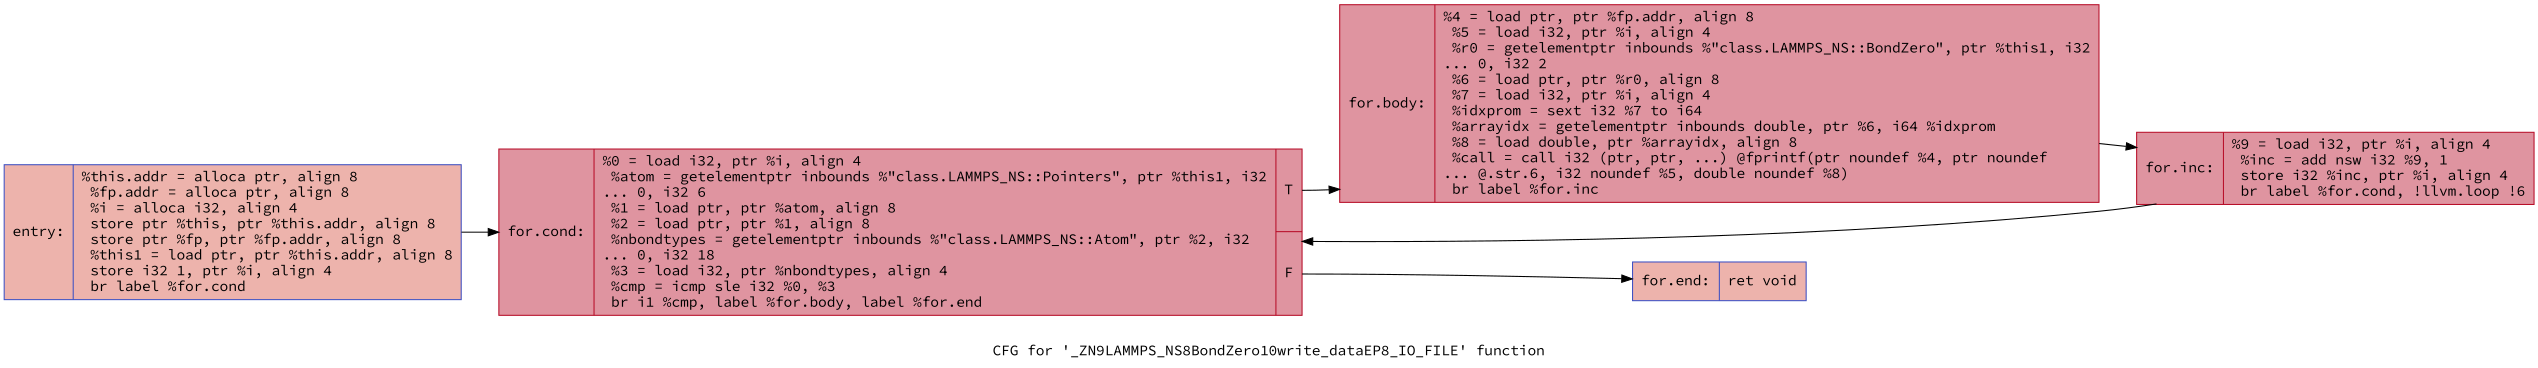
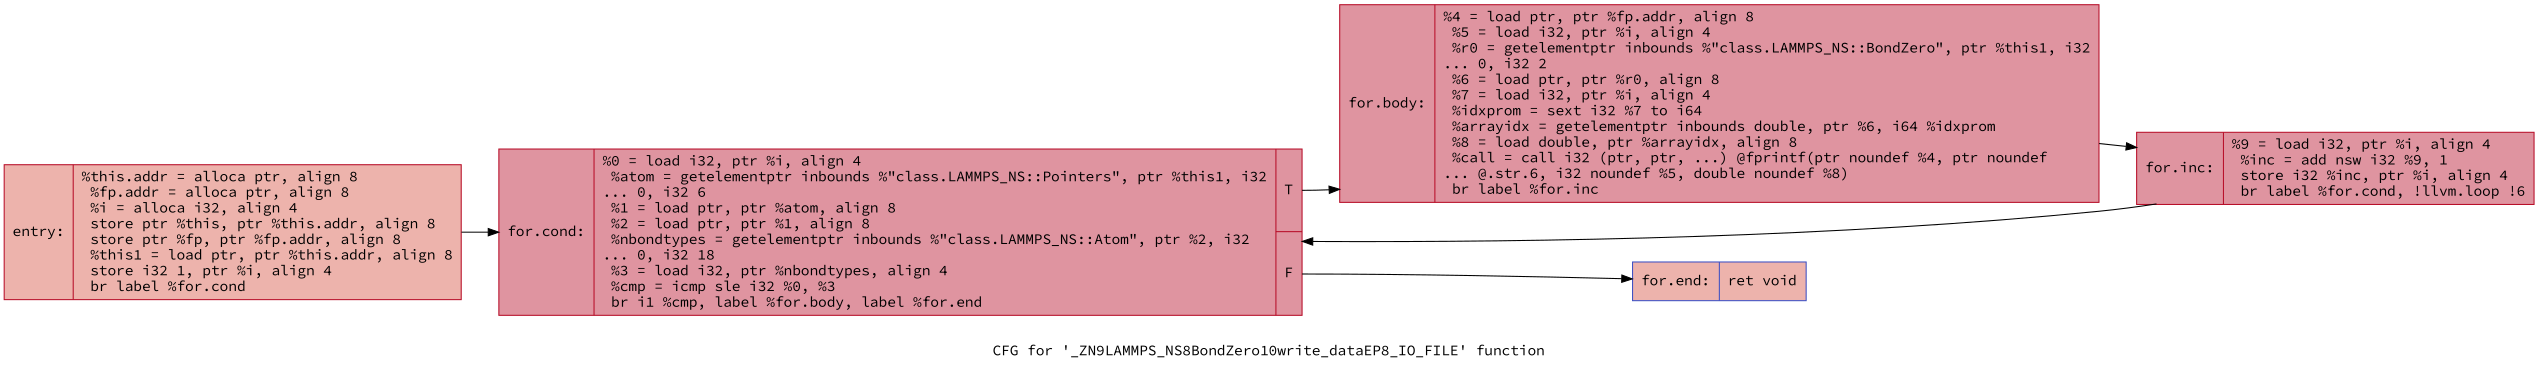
node "entry:": color #3d50c3ff -> #b70d28ff
